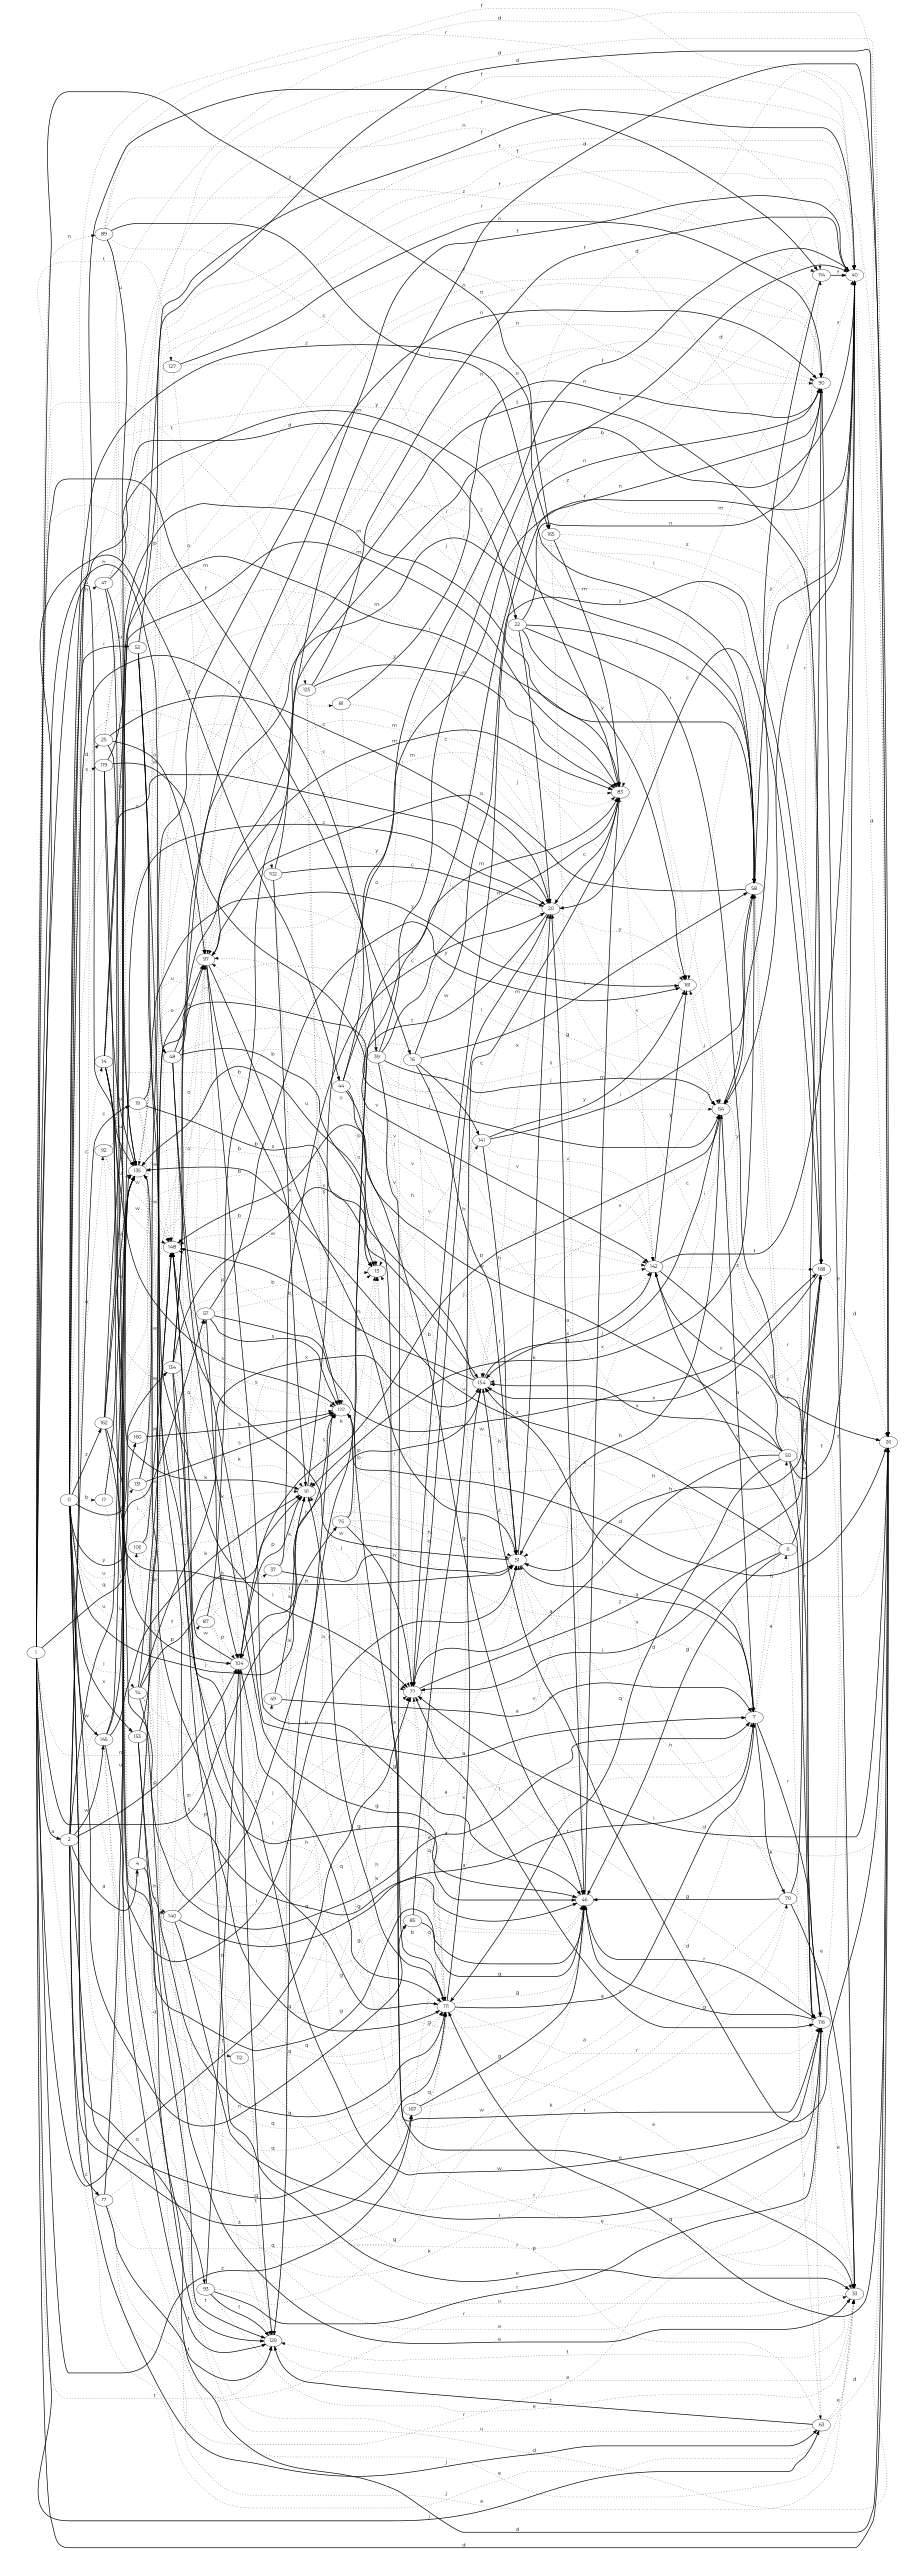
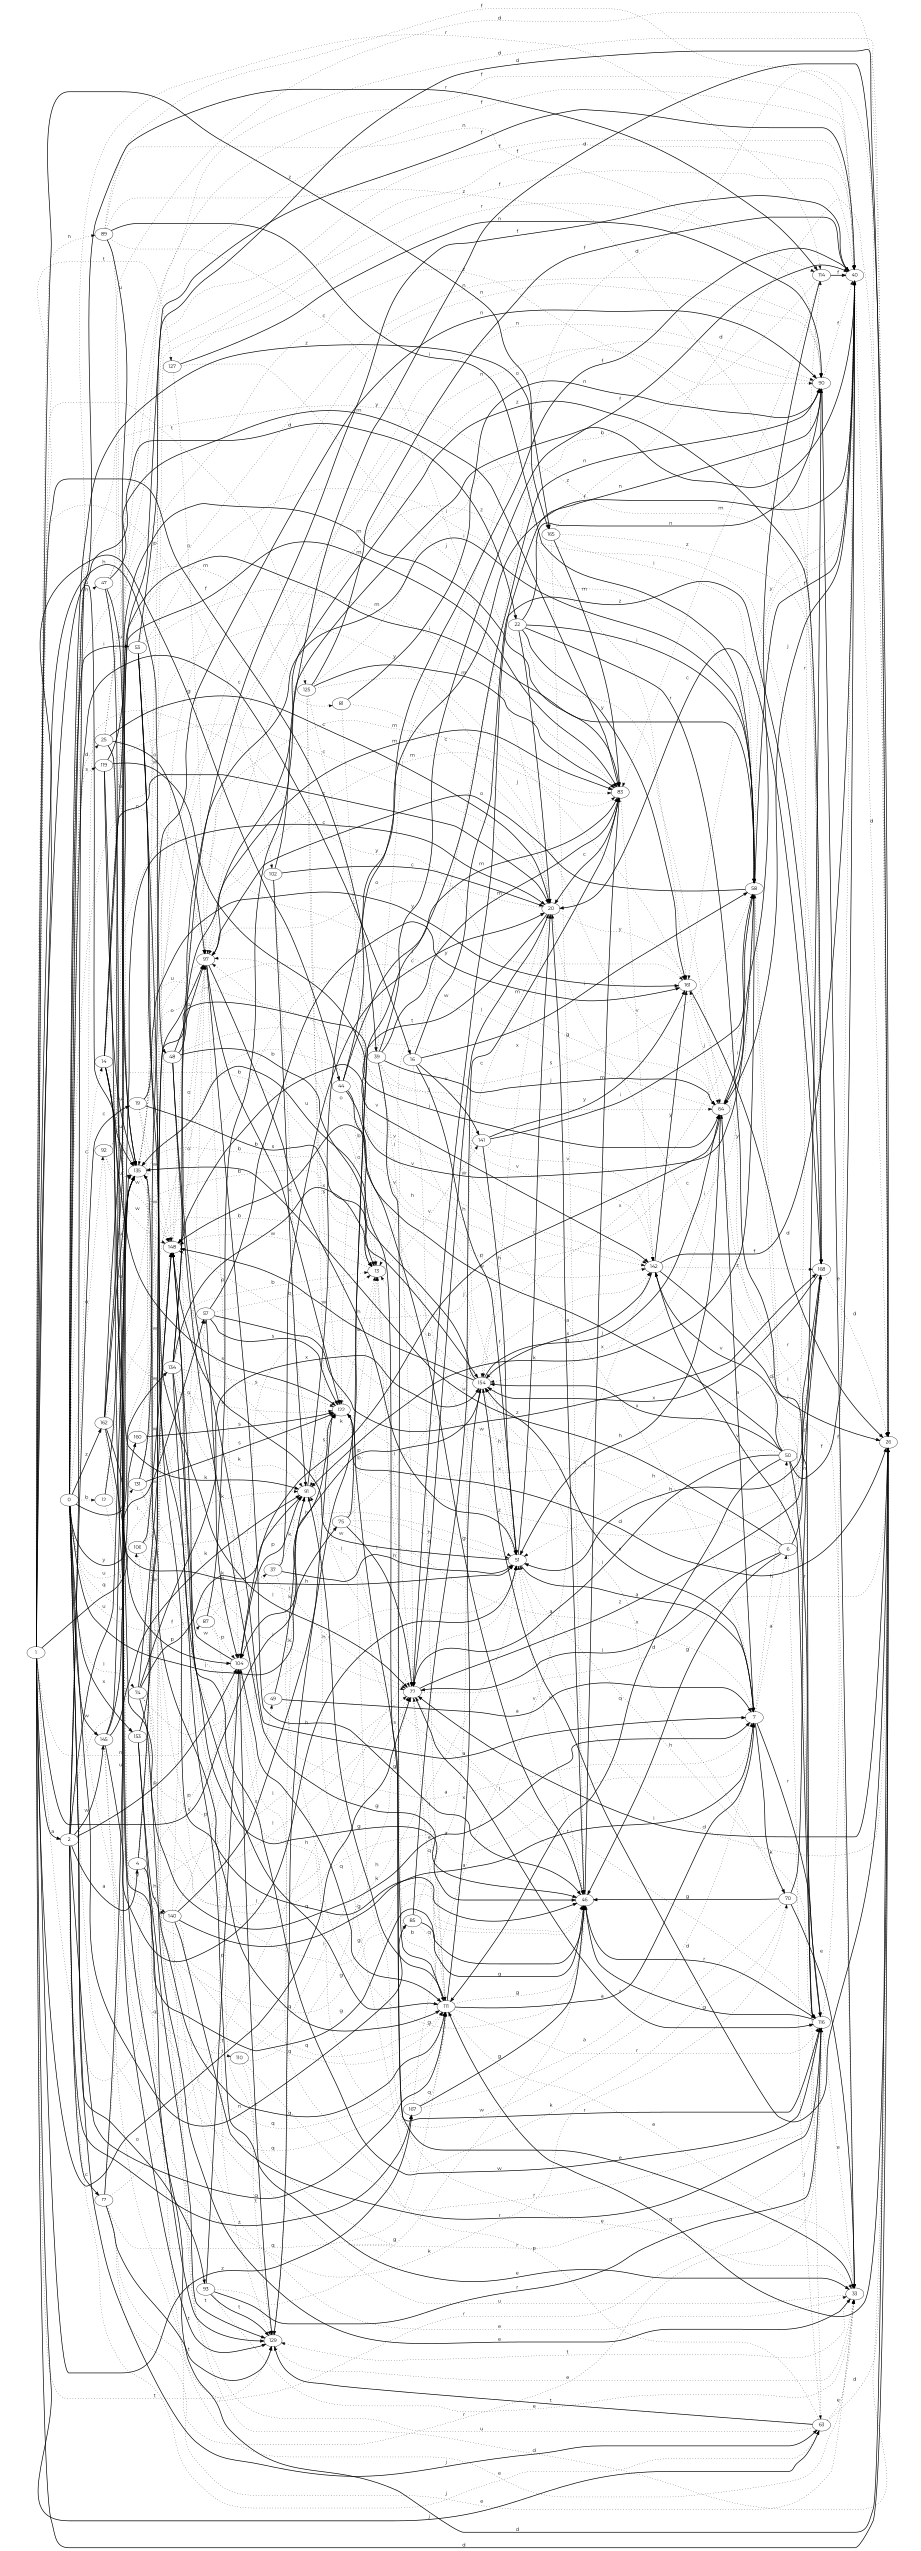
edge "58" -> "148": added, label "w"
edge "161" -> "26": added, label "d"
node "112": label "112" -> "110"
